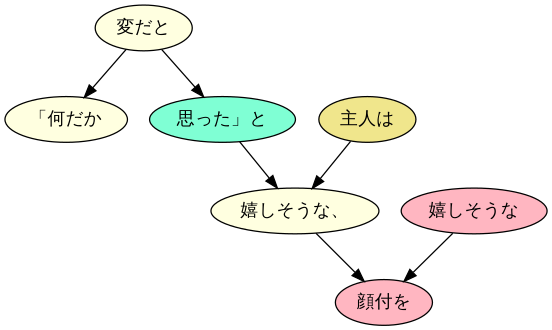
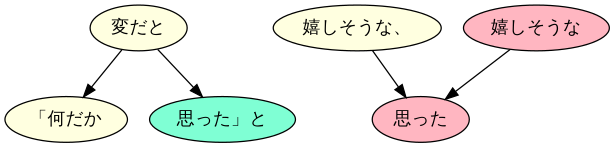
node "主人は": removed
edge "思った」と" -> "嬉しそうな、": removed
node "顔付を": label "顔付を" -> "思った"
